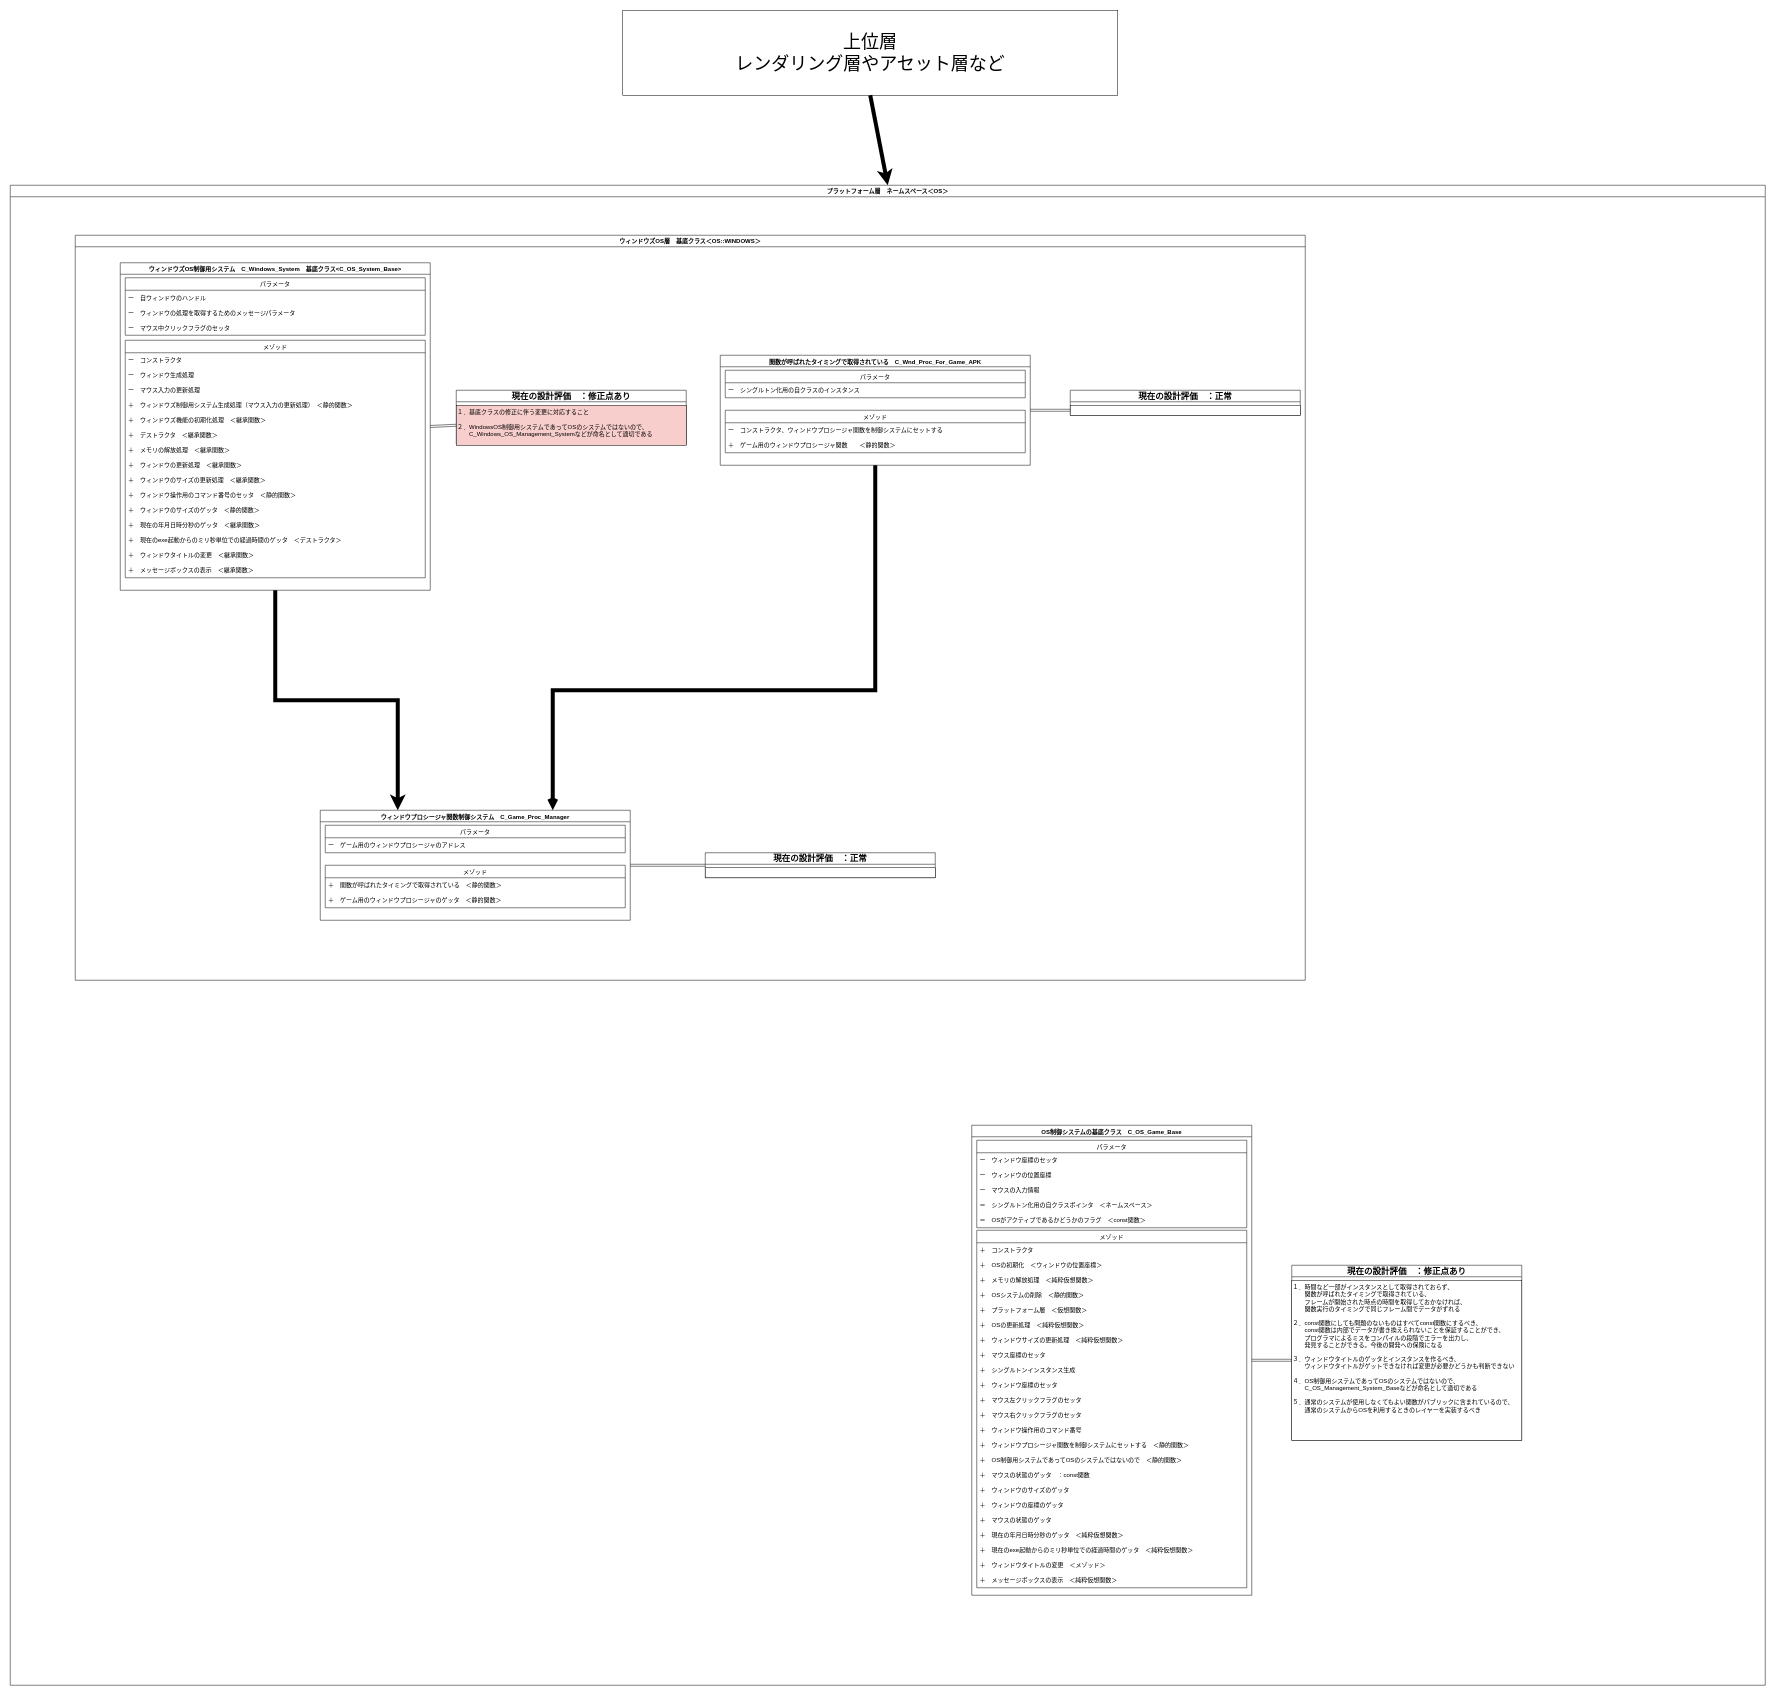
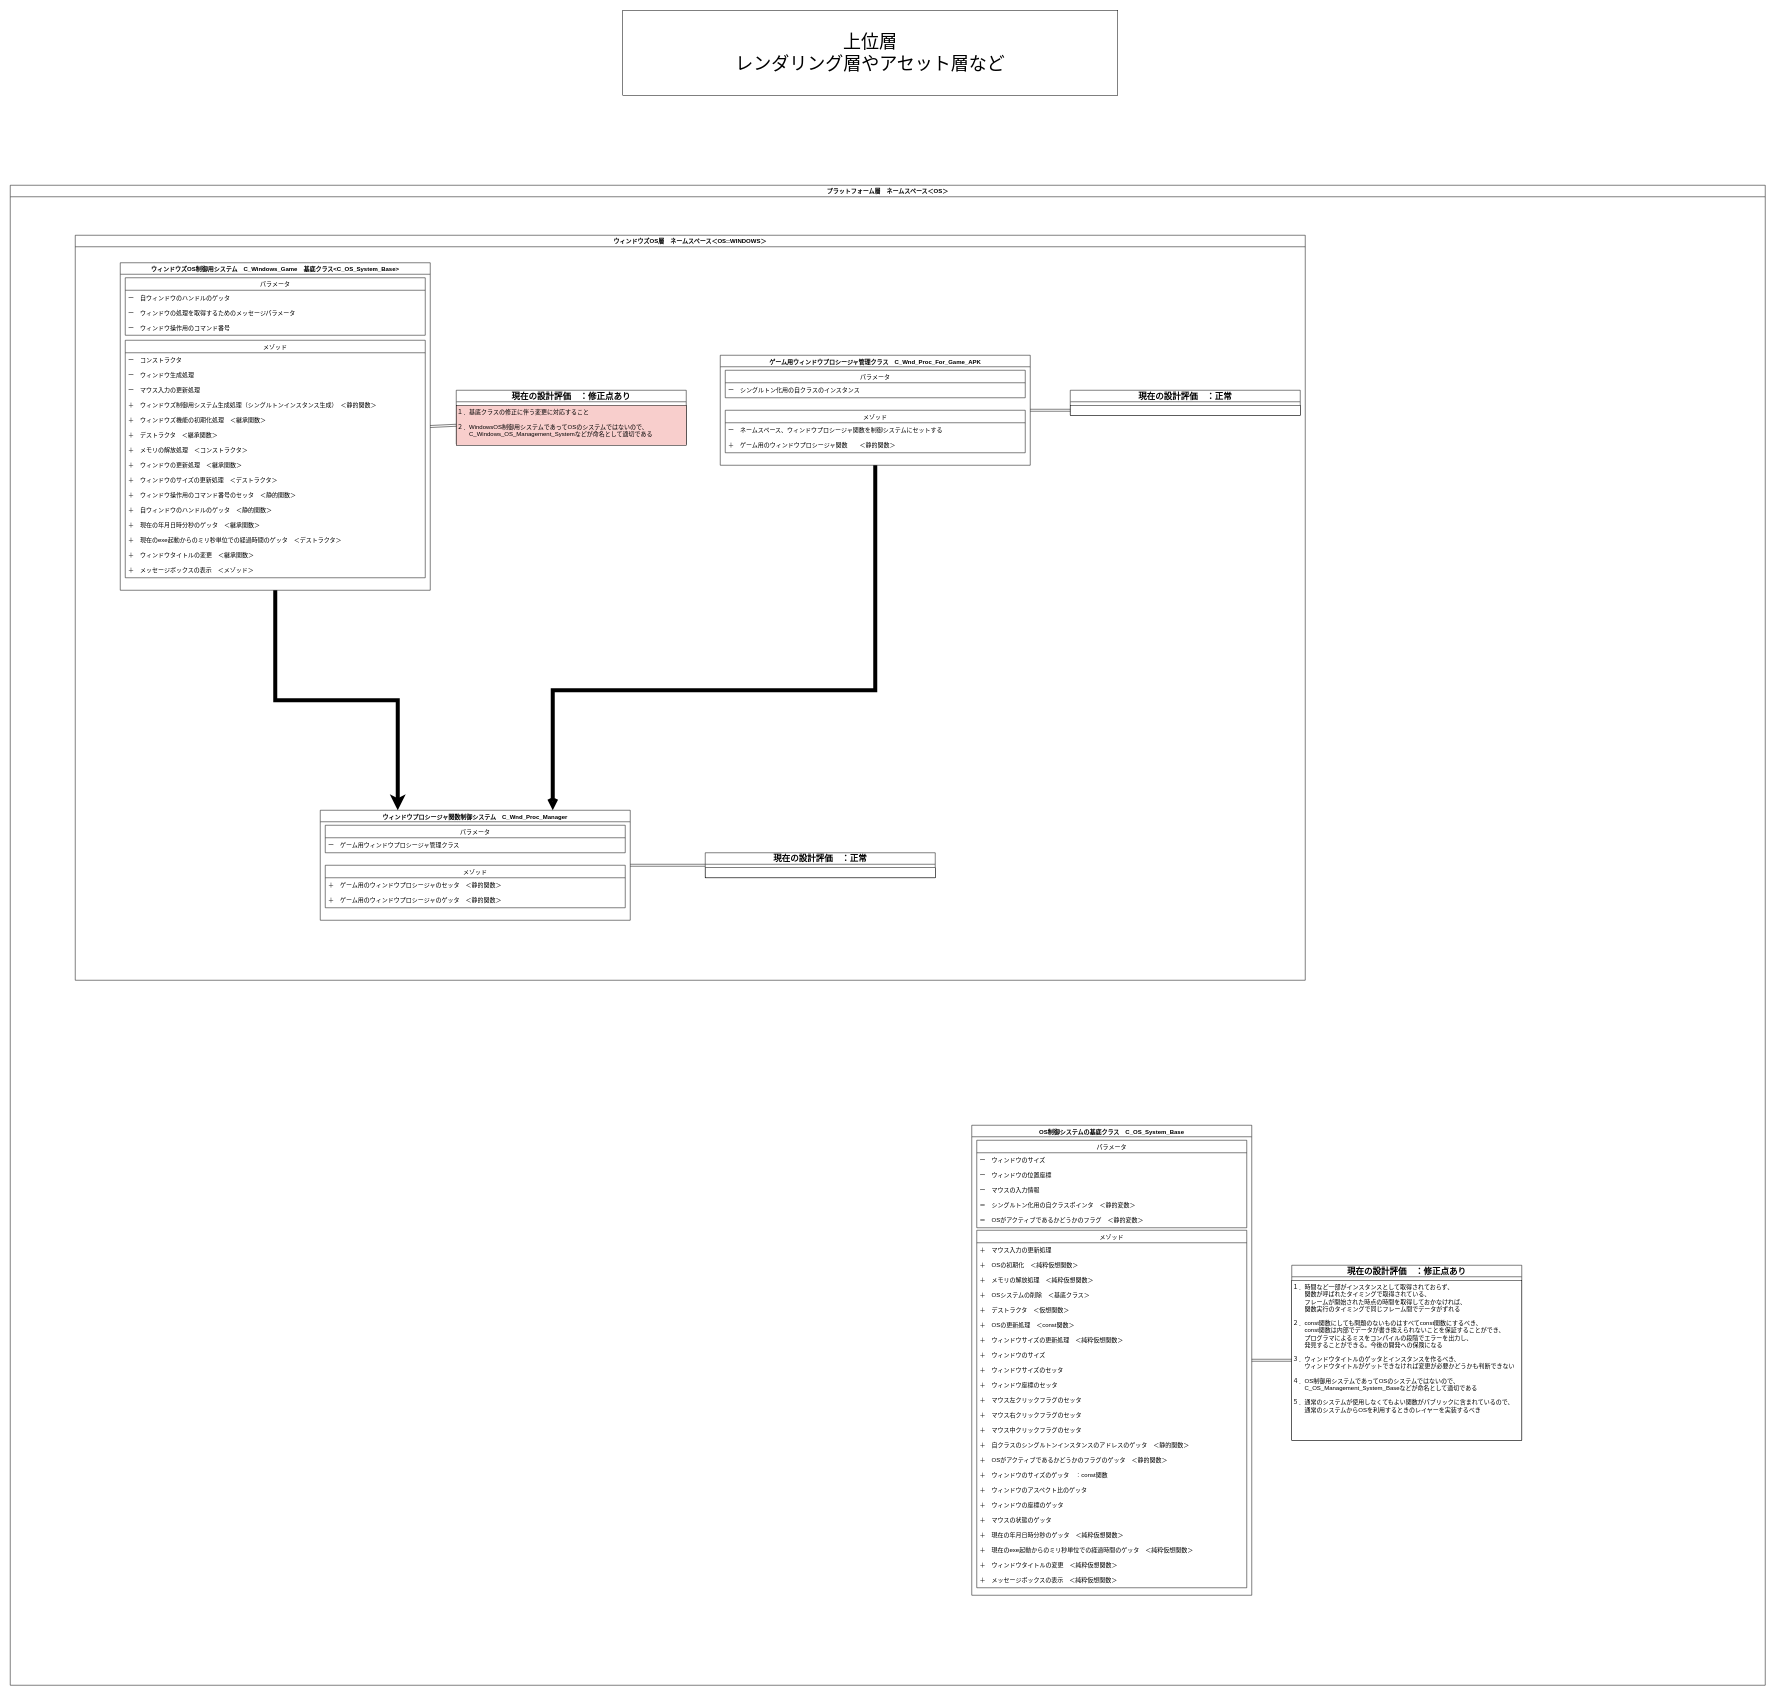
edge "上位層レンダリング層やアセット層など" -> "プラットフォーム層 ネームスペース＜OS＞": removed
node "ウィンドウズOS層 基底クラス＜OS::WINDOWS＞": label "ウィンドウズOS層 基底クラス＜OS::WINDOWS＞" -> "ウィンドウズOS層 ネームスペース＜OS::WINDOWS＞"
node "ウィンドウズOS制御用システム C_Windows_System 基底クラス<C_OS_System_Base>": label "ウィンドウズOS制御用システム C_Windows_System 基底クラス<C_OS_System_Base>" -> "ウィンドウズOS制御用システム C_Windows_Game 基底クラス<C_OS_System_Base>"
node "ー 自ウィンドウのハンドル": label "ー 自ウィンドウのハンドル" -> "ー 自ウィンドウのハンドルのゲッタ"
node "ー マウス中クリックフラグのセッタ": label "ー マウス中クリックフラグのセッタ" -> "ー ウィンドウ操作用のコマンド番号"
node "関数が呼ばれたタイミングで取得されている C_Wnd_Proc_For_Game_APK": label "関数が呼ばれたタイミングで取得されている C_Wnd_Proc_For_Game_APK" -> "ゲーム用ウィンドウプロシージャ管理クラス C_Wnd_Proc_For_Game_APK"
node "＋ ウィンドウズ制御用システム生成処理（マウス入力の更新処理） ＜静的関数＞": label "＋ ウィンドウズ制御用システム生成処理（マウス入力の更新処理） ＜静的関数＞" -> "＋ ウィンドウズ制御用システム生成処理（シングルトンインスタンス生成） ＜静的関数＞"
node "ー コンストラクタ、ウィンドウプロシージャ関数を制御システムにセットする": label "ー コンストラクタ、ウィンドウプロシージャ関数を制御システムにセットする" -> "ー ネームスペース、ウィンドウプロシージャ関数を制御システムにセットする"
node "＋ メモリの解放処理 ＜継承関数＞": label "＋ メモリの解放処理 ＜継承関数＞" -> "＋ メモリの解放処理 ＜コンストラクタ＞"
node "＋ ウィンドウのサイズの更新処理 ＜継承関数＞": label "＋ ウィンドウのサイズの更新処理 ＜継承関数＞" -> "＋ ウィンドウのサイズの更新処理 ＜デストラクタ＞"
node "＋ ウィンドウのサイズのゲッタ ＜静的関数＞": label "＋ ウィンドウのサイズのゲッタ ＜静的関数＞" -> "＋ 自ウィンドウのハンドルのゲッタ ＜静的関数＞"
node "＋ メッセージボックスの表示 ＜継承関数＞": label "＋ メッセージボックスの表示 ＜継承関数＞" -> "＋ メッセージボックスの表示 ＜メゾッド＞"
node "ウィンドウプロシージャ関数制御システム C_Game_Proc_Manager": label "ウィンドウプロシージャ関数制御システム C_Game_Proc_Manager" -> "ウィンドウプロシージャ関数制御システム C_Wnd_Proc_Manager"
node "ー ゲーム用のウィンドウプロシージャのアドレス": label "ー ゲーム用のウィンドウプロシージャのアドレス" -> "ー ゲーム用ウィンドウプロシージャ管理クラス"
node "＋ 関数が呼ばれたタイミングで取得されている ＜静的関数＞": label "＋ 関数が呼ばれたタイミングで取得されている ＜静的関数＞" -> "＋ ゲーム用のウィンドウプロシージャのセッタ ＜静的関数＞"
node "OS制御システムの基底クラス C_OS_Game_Base": label "OS制御システムの基底クラス C_OS_Game_Base" -> "OS制御システムの基底クラス C_OS_System_Base"
node "ー ウィンドウ座標のセッタ": label "ー ウィンドウ座標のセッタ" -> "ー ウィンドウのサイズ"
node "＝ シングルトン化用の自クラスポインタ ＜ネームスペース＞": label "＝ シングルトン化用の自クラスポインタ ＜ネームスペース＞" -> "＝ シングルトン化用の自クラスポインタ ＜静的変数＞"
node "＝ OSがアクティブであるかどうかのフラグ ＜const関数＞": label "＝ OSがアクティブであるかどうかのフラグ ＜const関数＞" -> "＝ OSがアクティブであるかどうかのフラグ ＜静的変数＞"
node "＋ コンストラクタ": label "＋ コンストラクタ" -> "＋ マウス入力の更新処理"
node "＋ OSの初期化 ＜ウィンドウの位置座標＞": label "＋ OSの初期化 ＜ウィンドウの位置座標＞" -> "＋ OSの初期化 ＜純粋仮想関数＞"
node "＋ OSシステムの削除 ＜静的関数＞": label "＋ OSシステムの削除 ＜静的関数＞" -> "＋ OSシステムの削除 ＜基底クラス＞"
node "＋ プラットフォーム層 ＜仮想関数＞": label "＋ プラットフォーム層 ＜仮想関数＞" -> "＋ デストラクタ ＜仮想関数＞"
node "＋ OSの更新処理 ＜純粋仮想関数＞": label "＋ OSの更新処理 ＜純粋仮想関数＞" -> "＋ OSの更新処理 ＜const関数＞"
node "＋ マウス座標のセッタ": label "＋ マウス座標のセッタ" -> "＋ ウィンドウのサイズ"
node "＋ シングルトンインスタンス生成": label "＋ シングルトンインスタンス生成" -> "＋ ウィンドウサイズのセッタ"
node "＋ ウィンドウ操作用のコマンド番号": label "＋ ウィンドウ操作用のコマンド番号" -> "＋ マウス中クリックフラグのセッタ"
node "＋ ウィンドウプロシージャ関数を制御システムにセットする ＜静的関数＞": label "＋ ウィンドウプロシージャ関数を制御システムにセットする ＜静的関数＞" -> "＋ 自クラスのシングルトンインスタンスのアドレスのゲッタ ＜静的関数＞"
node "＋ OS制御用システムであってOSのシステムではないので ＜静的関数＞": label "＋ OS制御用システムであってOSのシステムではないので ＜静的関数＞" -> "＋ OSがアクティブであるかどうかのフラグのゲッタ ＜静的関数＞"
node "＋ マウスの状態のゲッタ ：const関数": label "＋ マウスの状態のゲッタ ：const関数" -> "＋ ウィンドウのサイズのゲッタ ：const関数"
node "＋ ウィンドウのサイズのゲッタ": label "＋ ウィンドウのサイズのゲッタ" -> "＋ ウィンドウのアスペクト比のゲッタ"
node "＋ ウィンドウタイトルの変更 ＜メゾッド＞": label "＋ ウィンドウタイトルの変更 ＜メゾッド＞" -> "＋ ウィンドウタイトルの変更 ＜純粋仮想関数＞"
